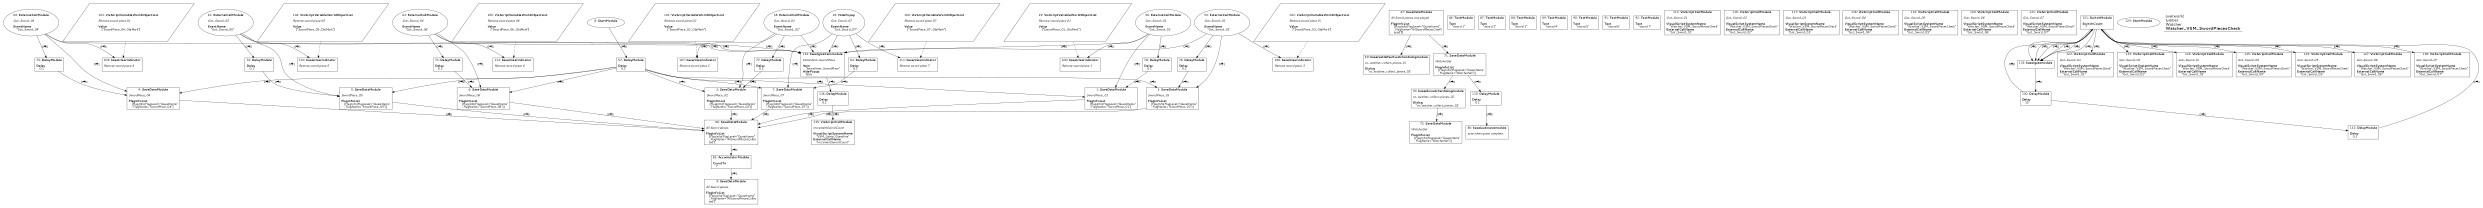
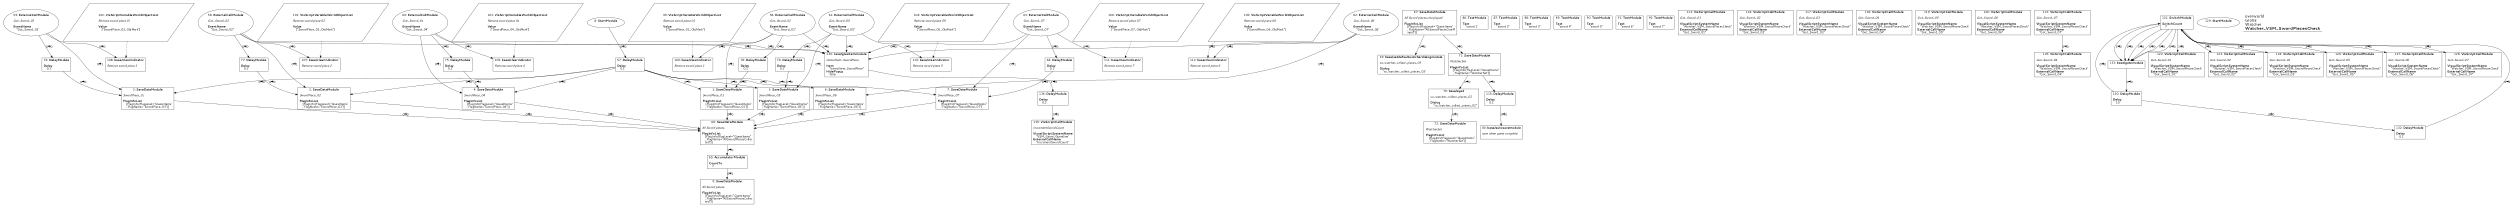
node "63:": text "HidePopup" -> "ExternalCallModule"
edge "131:" -> "125:": now "121:" -> "125:"
edge "59:" -> "134:": removed, label "0→0"
node "73:": removed
node "70:": text "base/dowatcherdialogmodule" -> "base/ayed"
